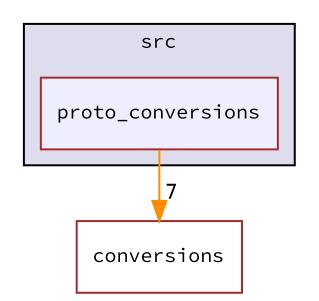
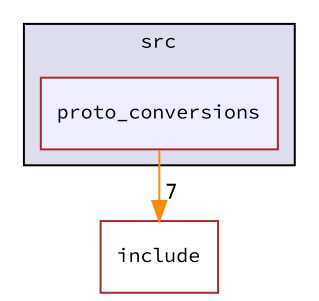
node "conversions": label "conversions" -> "include"
